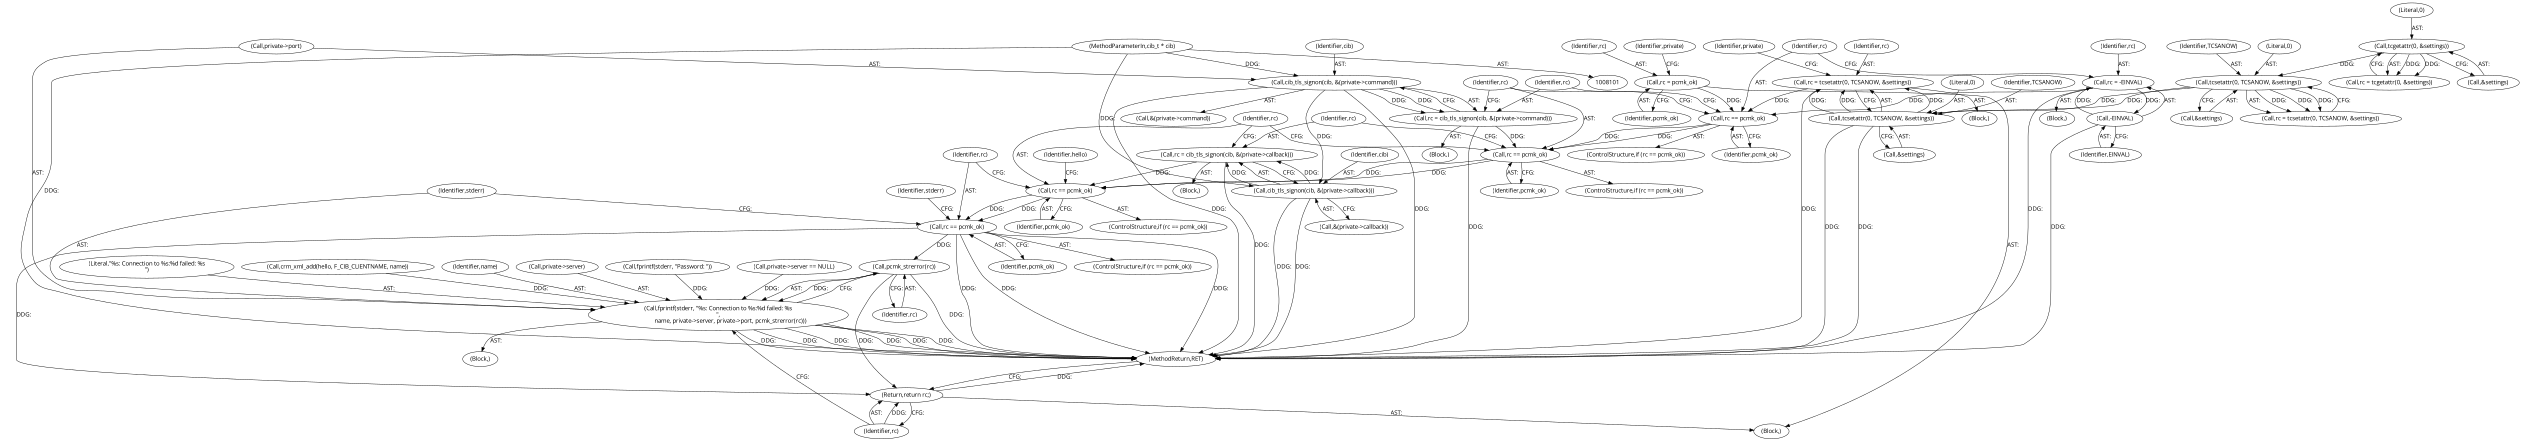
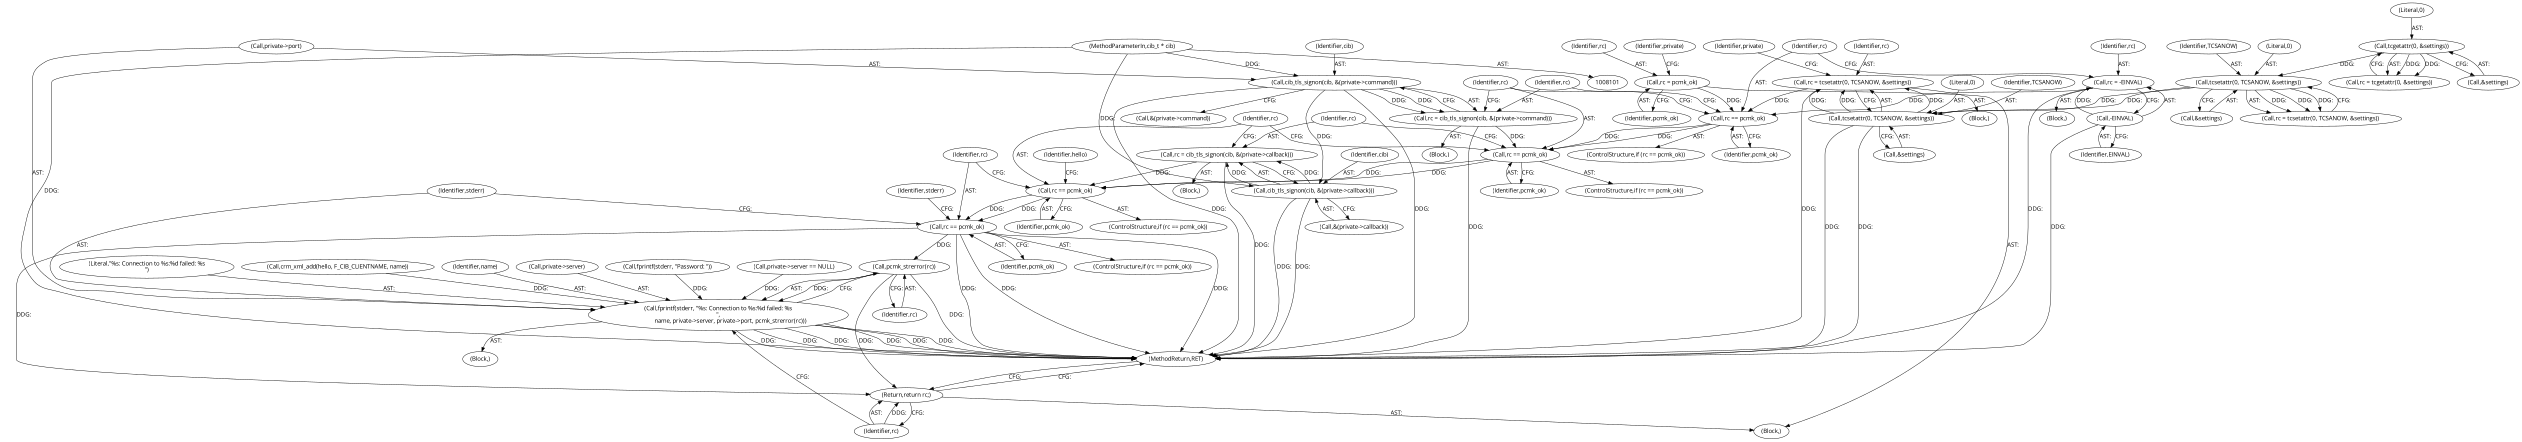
edge "(Call,cib_tls_signon(cib, &(private->command)))" -> "(Call,&(private->command))": label "AST: " -> "CFG: "
edge "(Call,rc = -EINVAL)" -> "(Call,-EINVAL)": label "DDG: " -> "CFG: "
edge "(Return,return rc;)" -> "(MethodReturn,RET)": label "DDG: " -> "CFG: "
